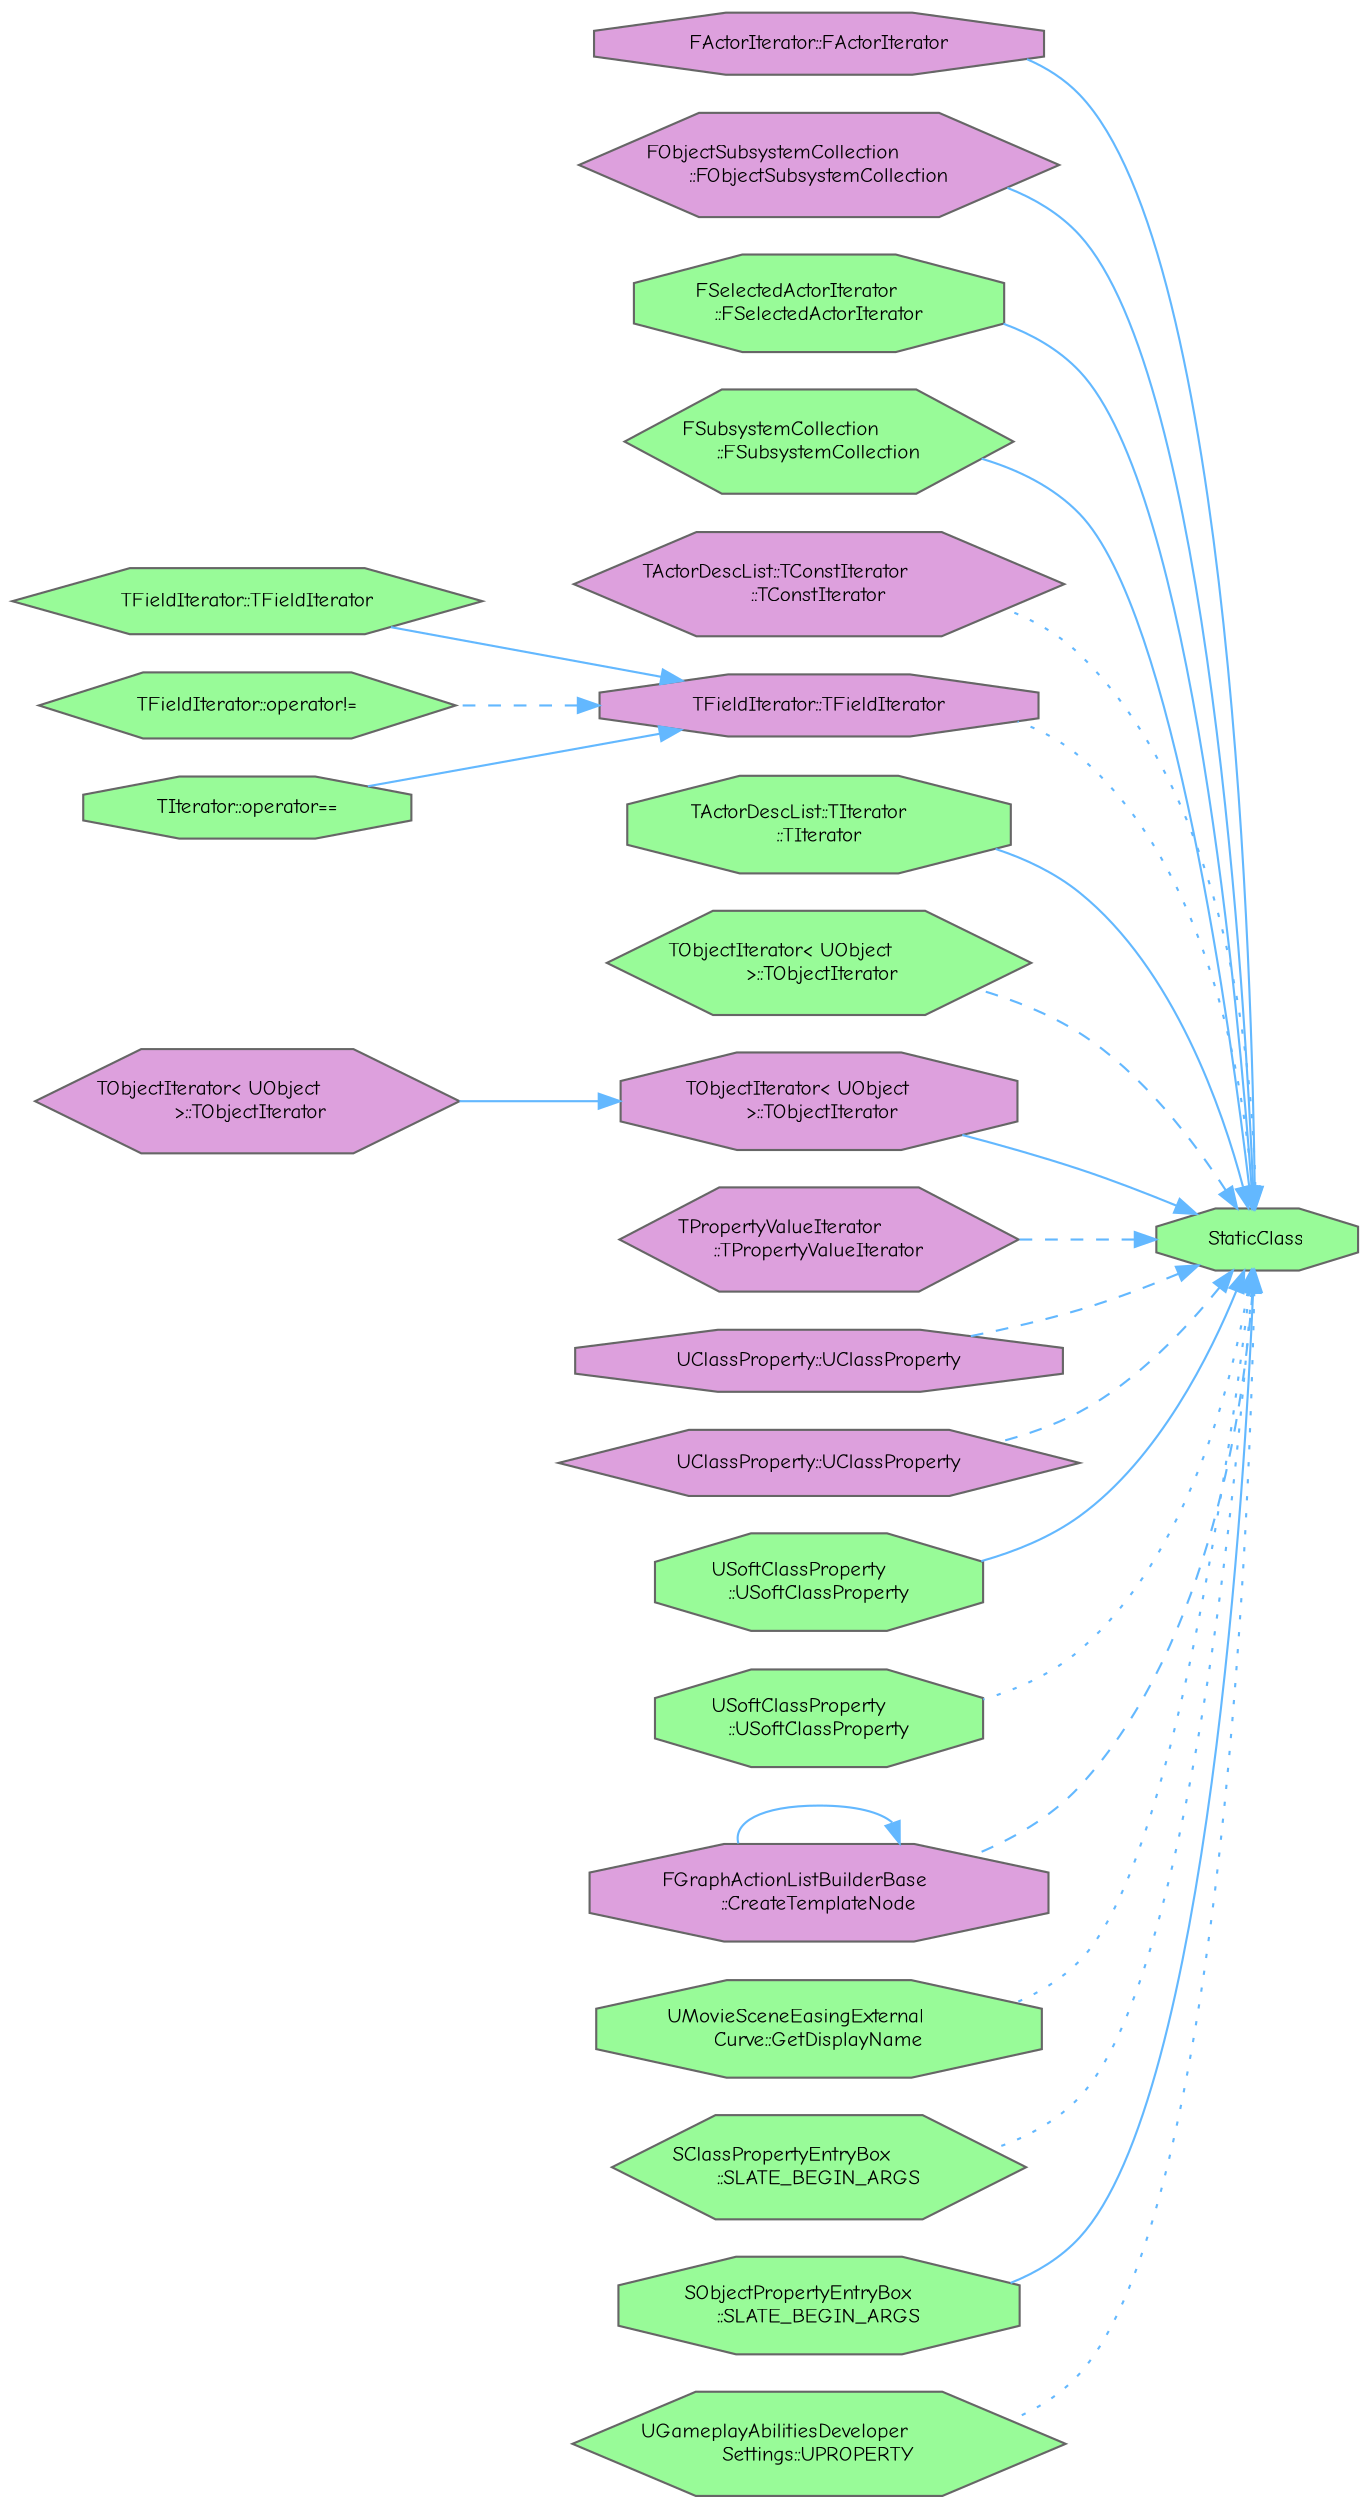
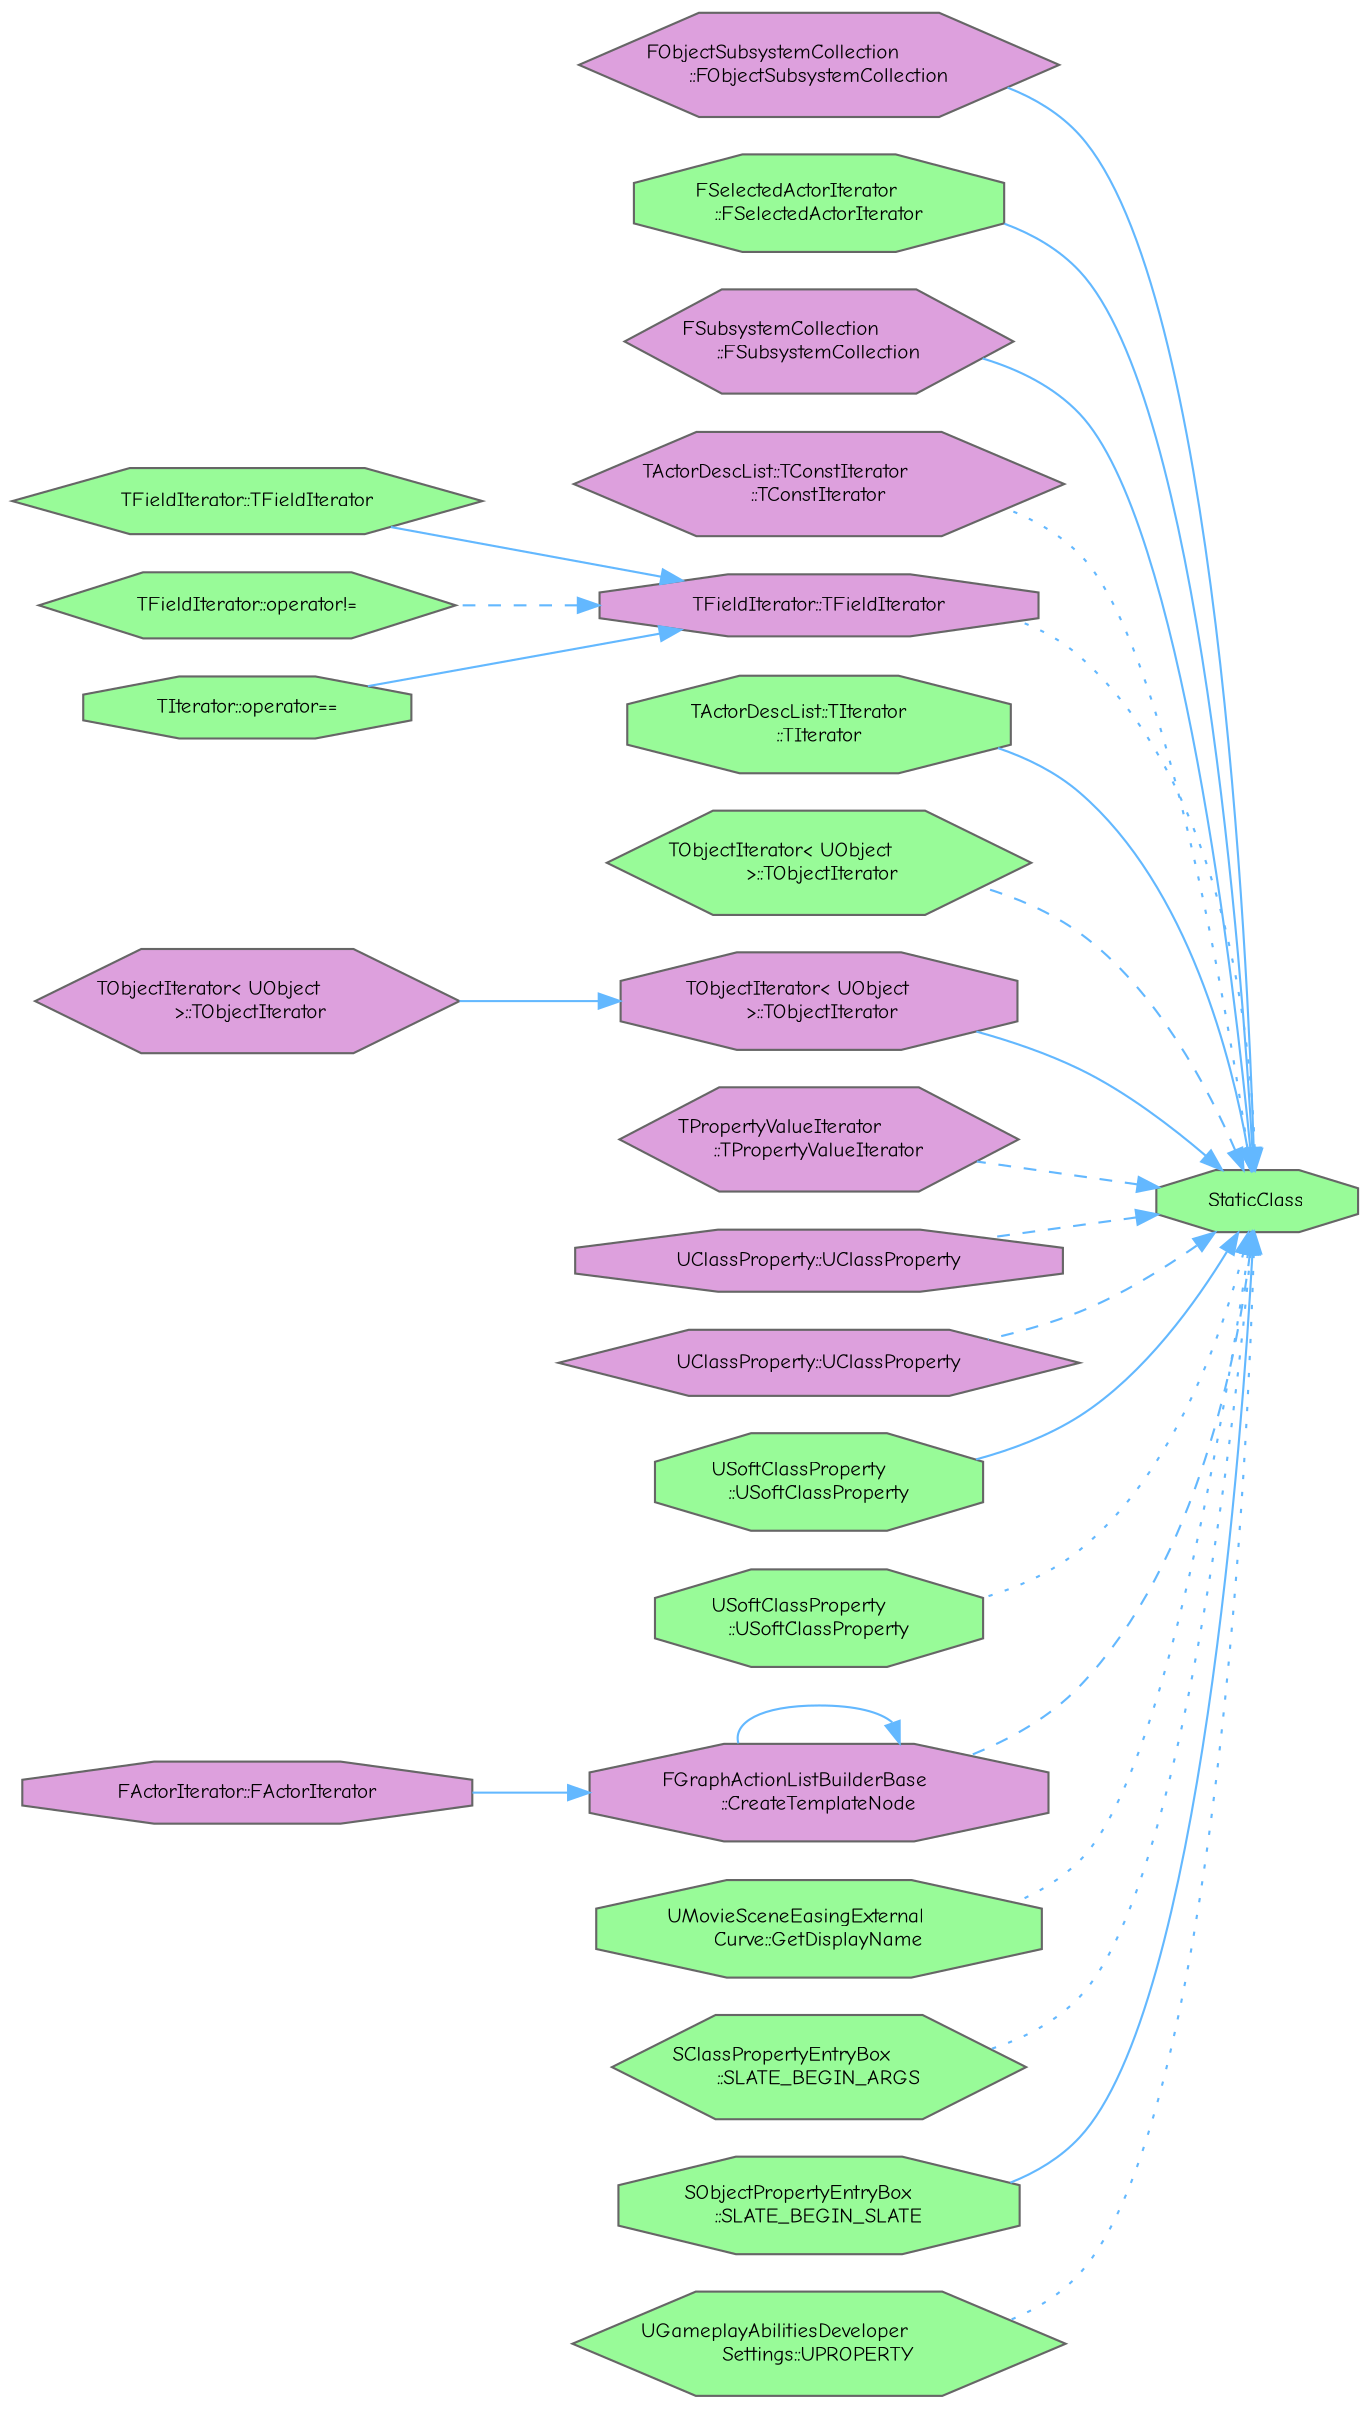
node "FSubsystemCollection ::FSubsystemCollection": fillcolor palegreen -> plum
edge "FActorIterator::FActorIterator" -> "StaticClass": now "FActorIterator::FActorIterator" -> "FGraphActionListBuilderBase ::CreateTemplateNode"
node "SObjectPropertyEntryBox ::SLATE_BEGIN_ARGS": label "SObjectPropertyEntryBox ::SLATE_BEGIN_ARGS" -> "SObjectPropertyEntryBox ::SLATE_BEGIN_SLATE"
